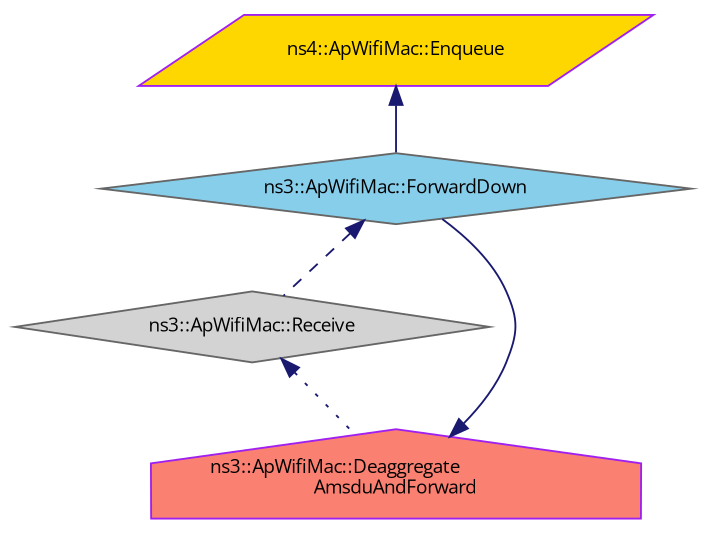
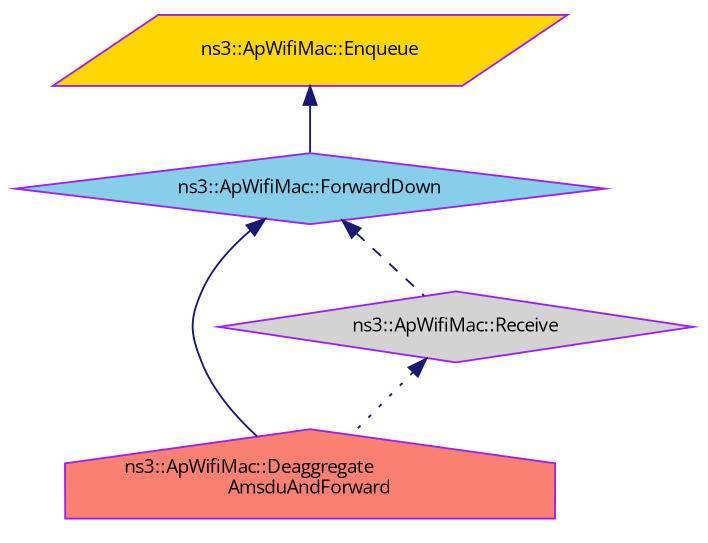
node "ns4::ApWifiMac::Enqueue": label "ns4::ApWifiMac::Enqueue" -> "ns3::ApWifiMac::Enqueue"
node "ns3::ApWifiMac::ForwardDown": color gray40 -> purple
edge "ns3::ApWifiMac::ForwardDown" -> "ns3::ApWifiMac::Deaggregate AmsduAndForward": reversed
node "ns3::ApWifiMac::Receive": color gray40 -> purple
